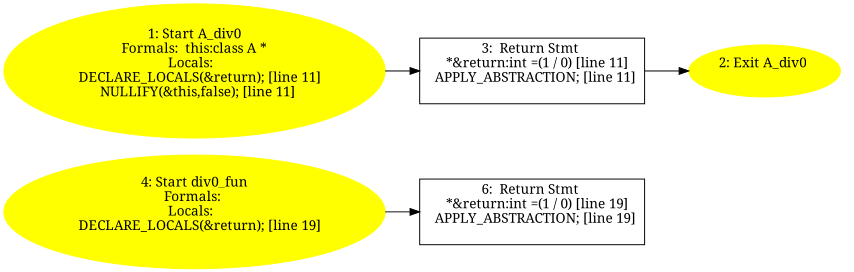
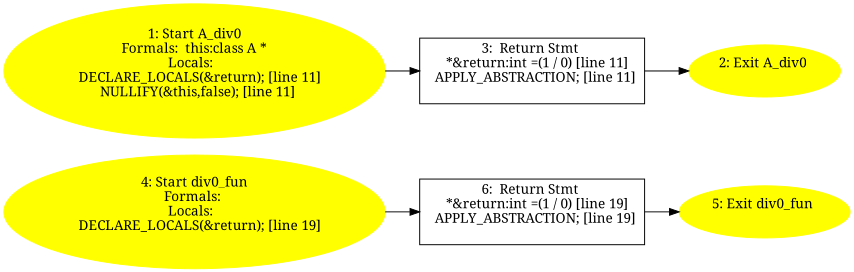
node "5: Exit div0_fun": added
